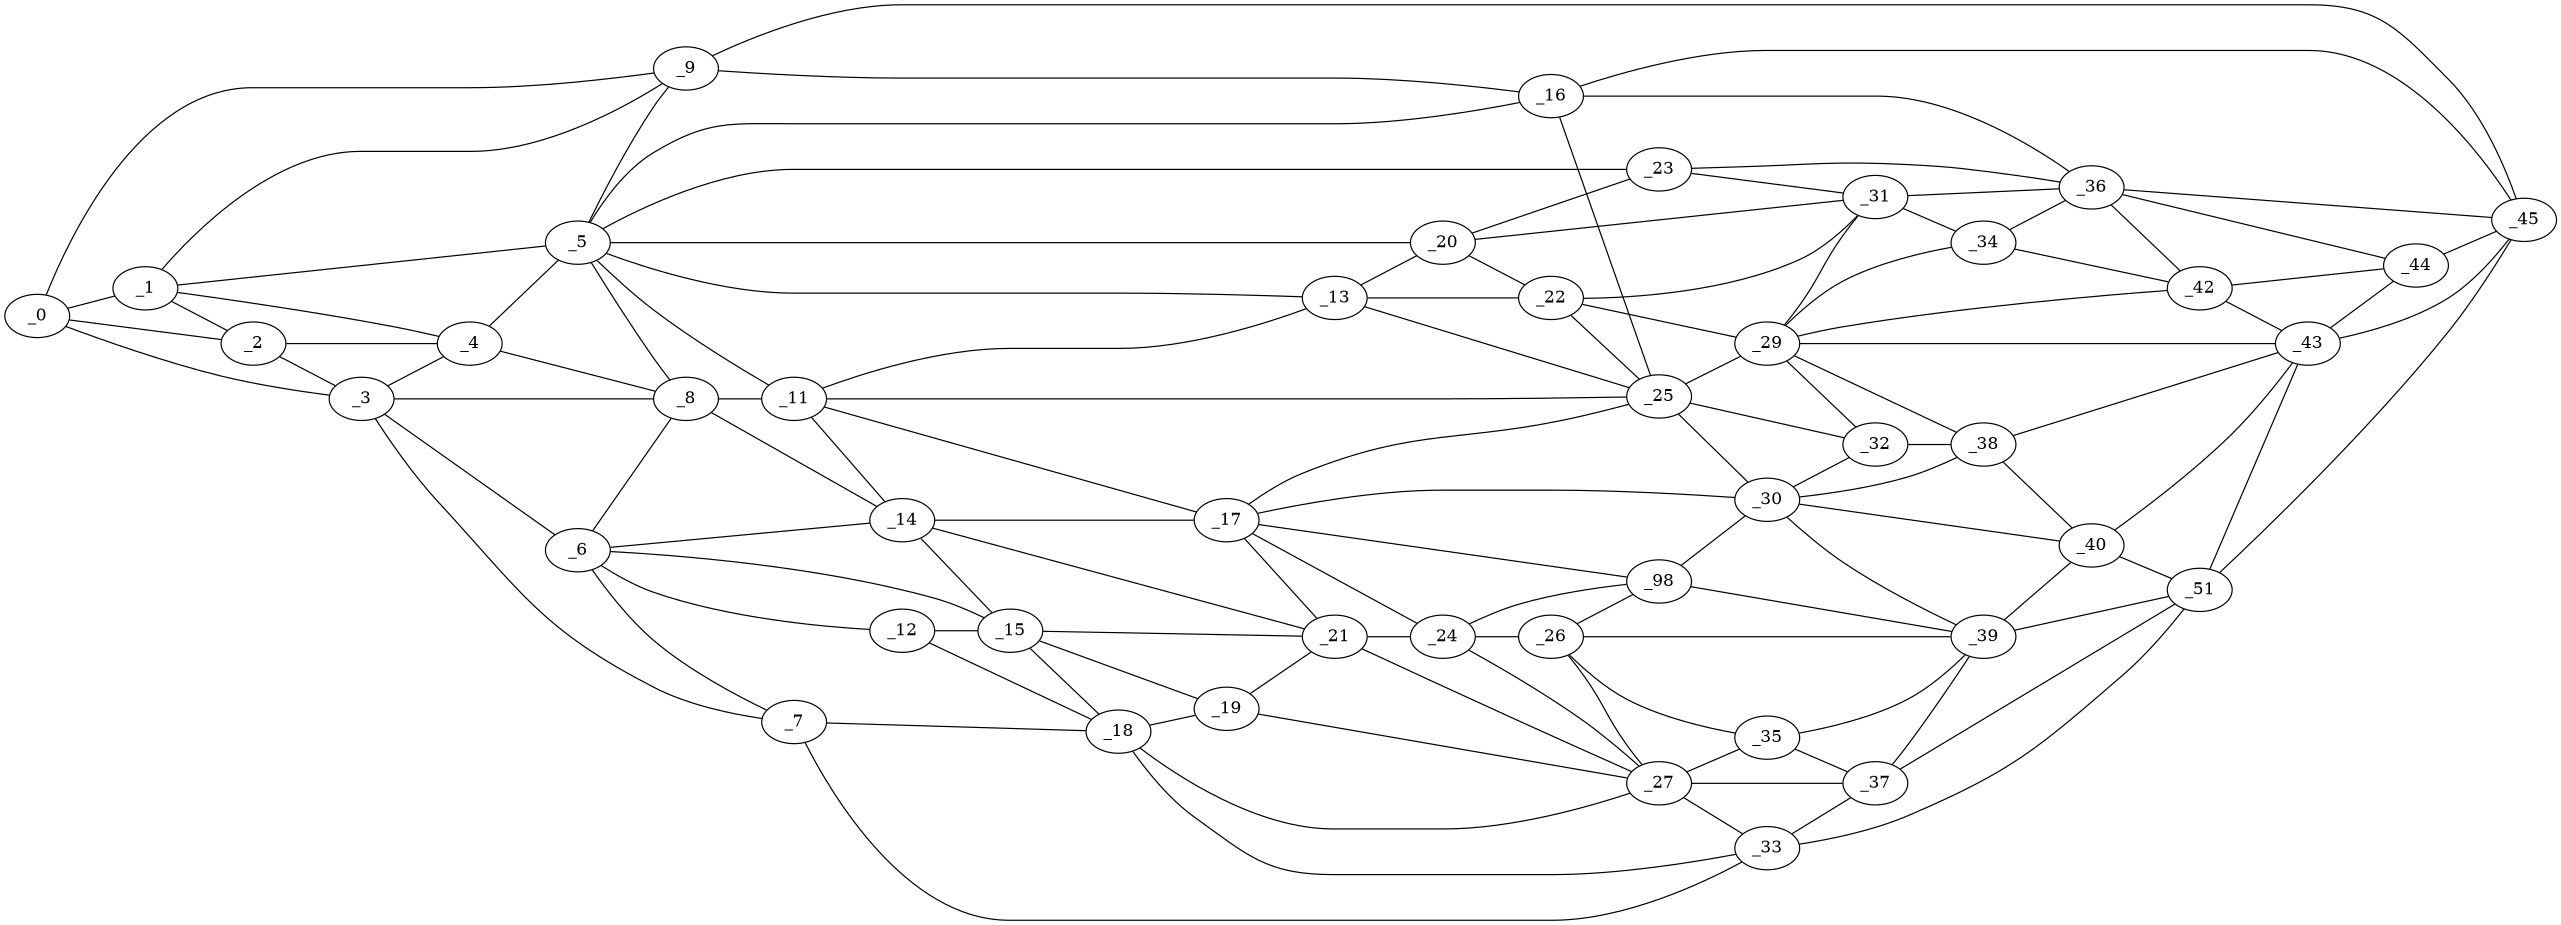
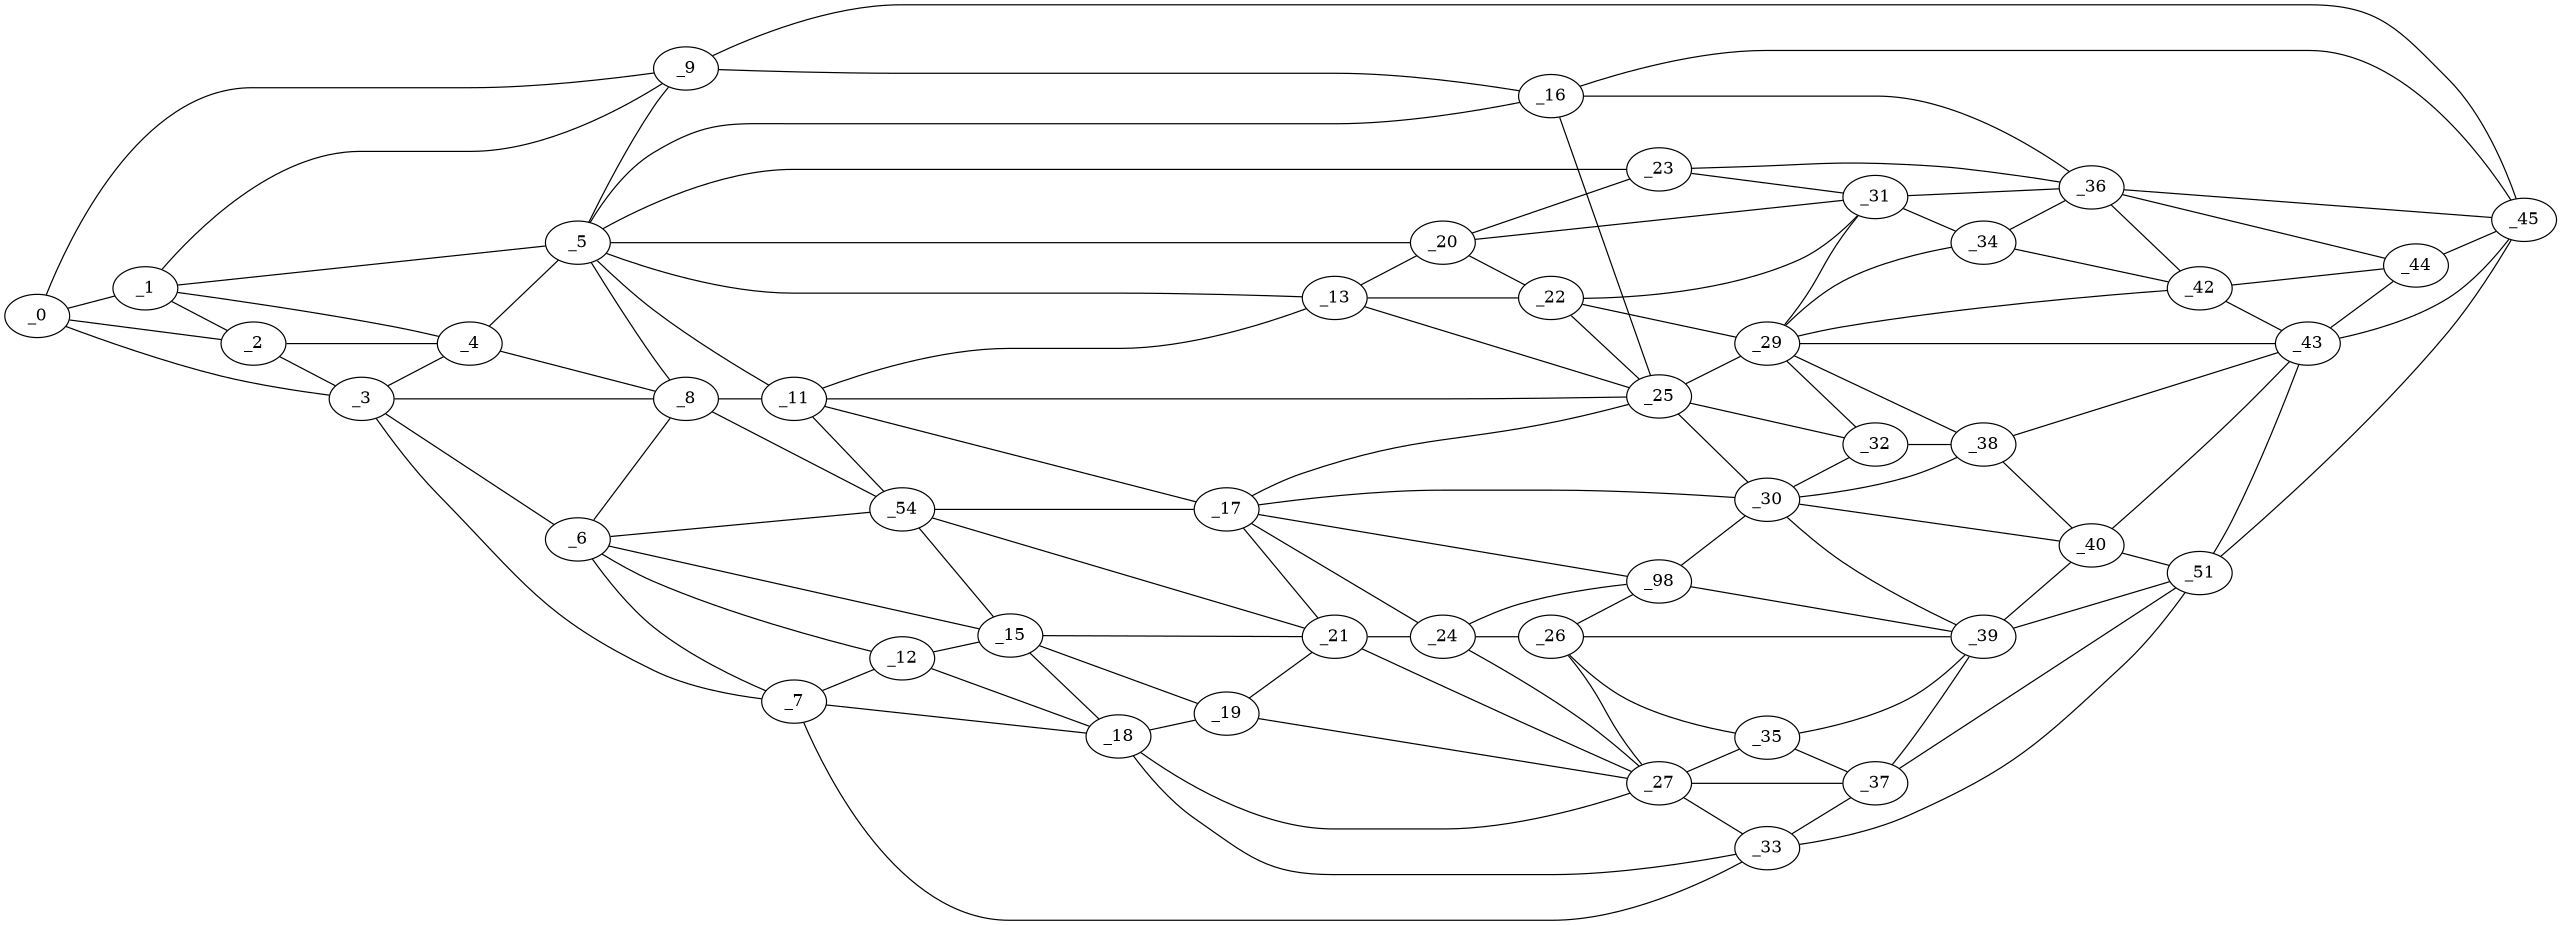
node "_14": label "_14" -> "_54"
edge "_12" -- "_7": added
